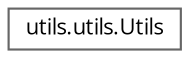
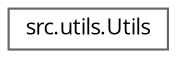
node "utils.utils.Utils": label "utils.utils.Utils" -> "src.utils.Utils"
